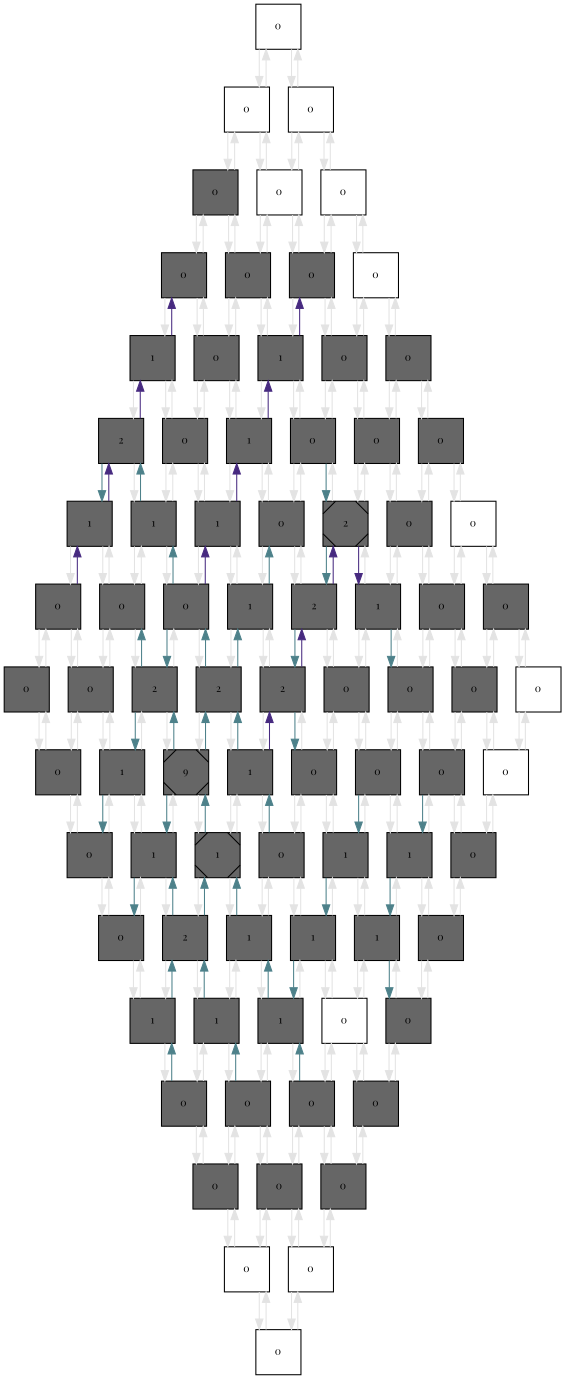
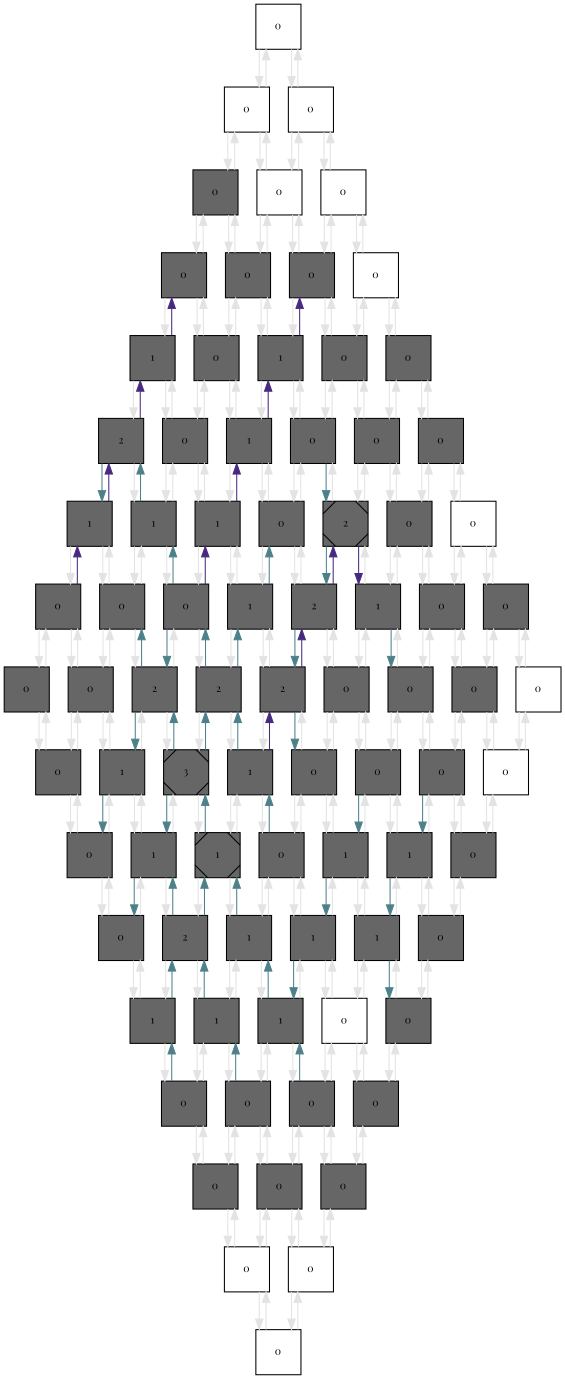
node "9": label "9" -> "3"
